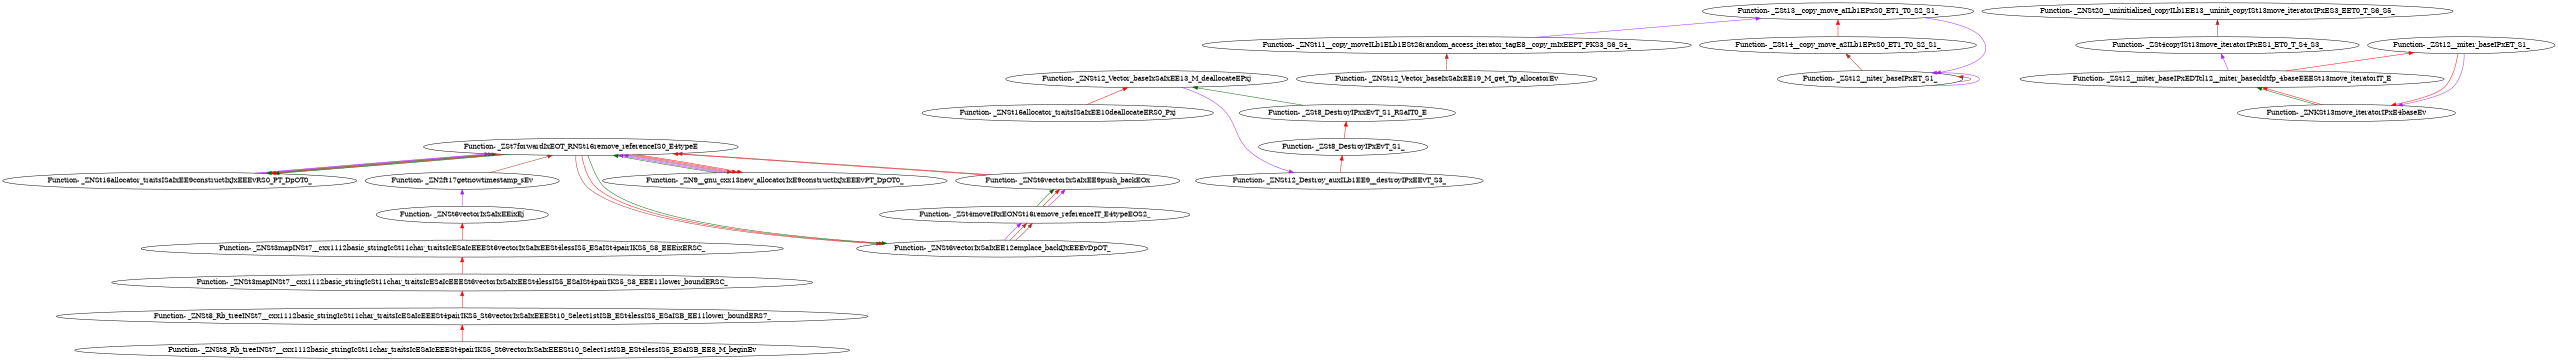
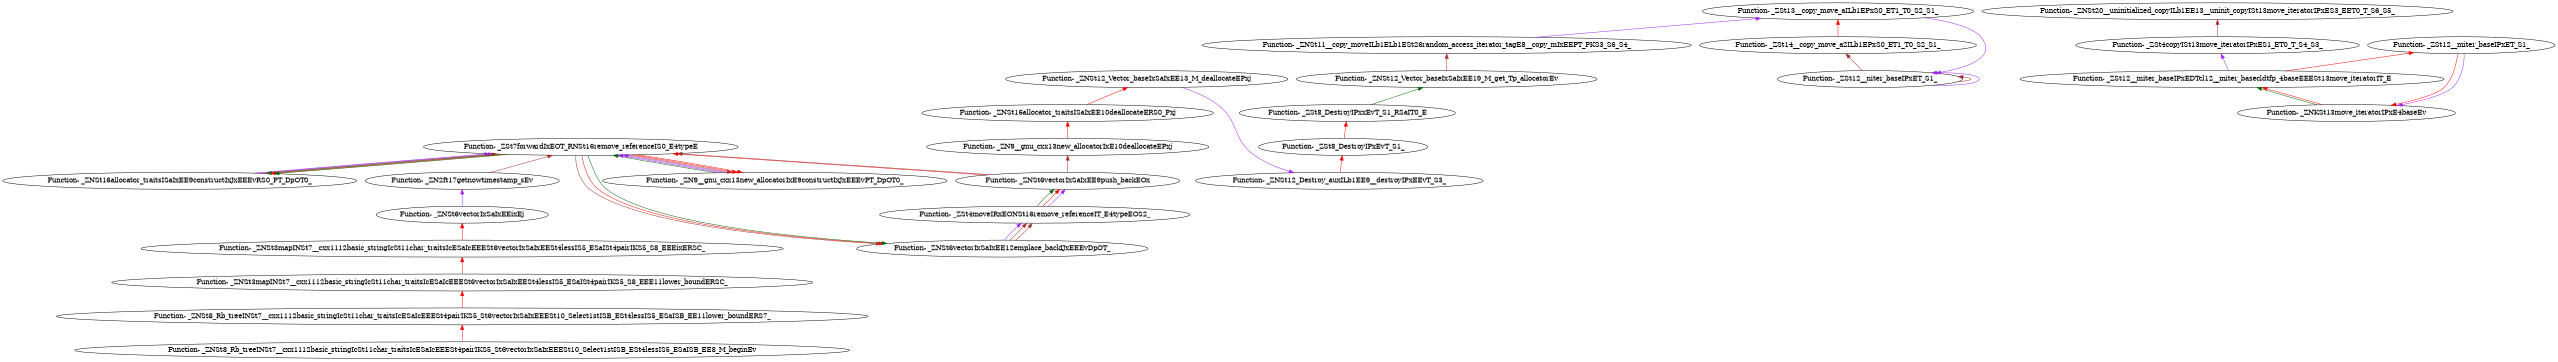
edge "Function- _ZSt8_DestroyIPxxEvT_S1_RSaIT0_E" -> "Function- _ZNSt12_Vector_baseIxSaIxEE13_M_deallocateEPxj": now "Function- _ZSt8_DestroyIPxxEvT_S1_RSaIT0_E" -> "Function- _ZNSt12_Vector_baseIxSaIxEE19_M_get_Tp_allocatorEv"
node "Function- _ZN9__gnu_cxx13new_allocatorIxE10deallocateEPxj": added
